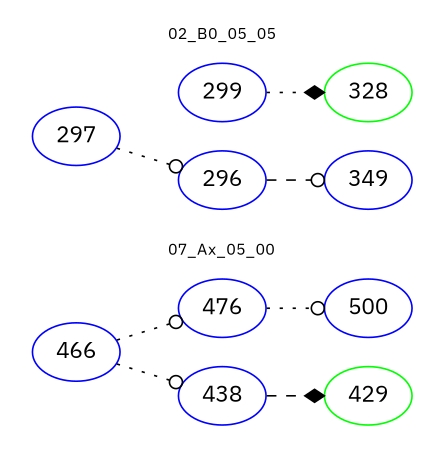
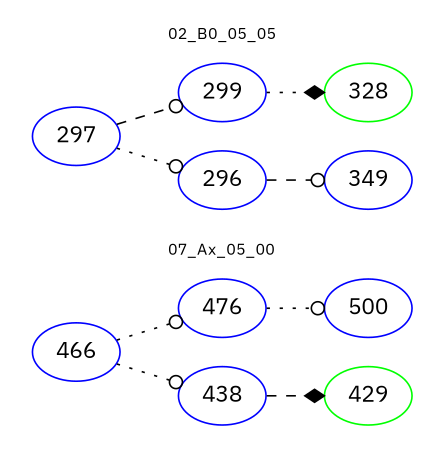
edge "297" -> "299": added
